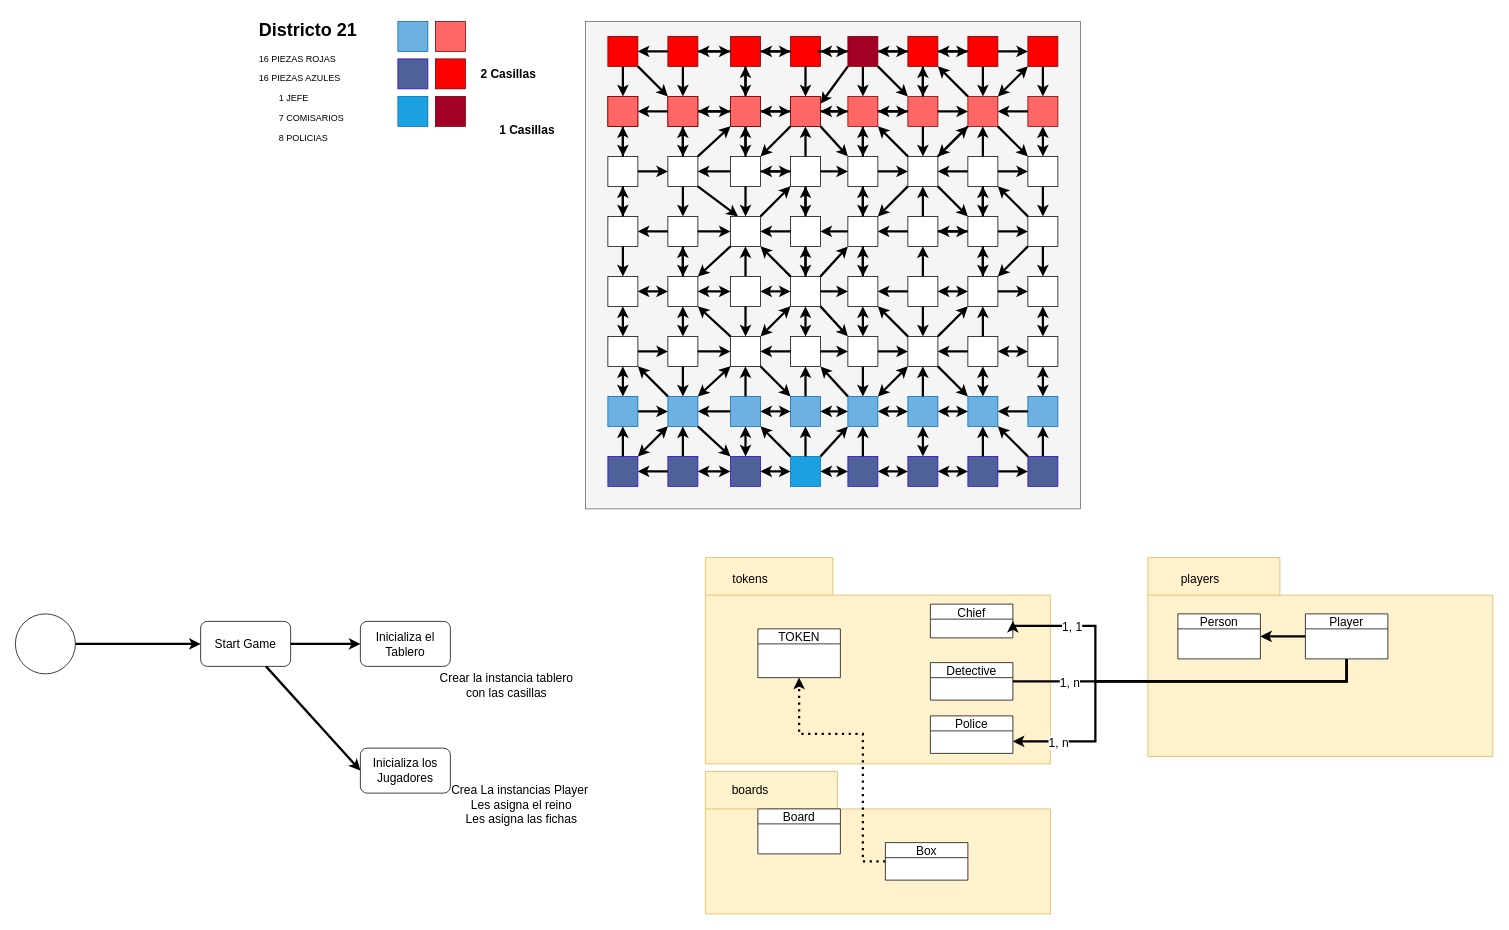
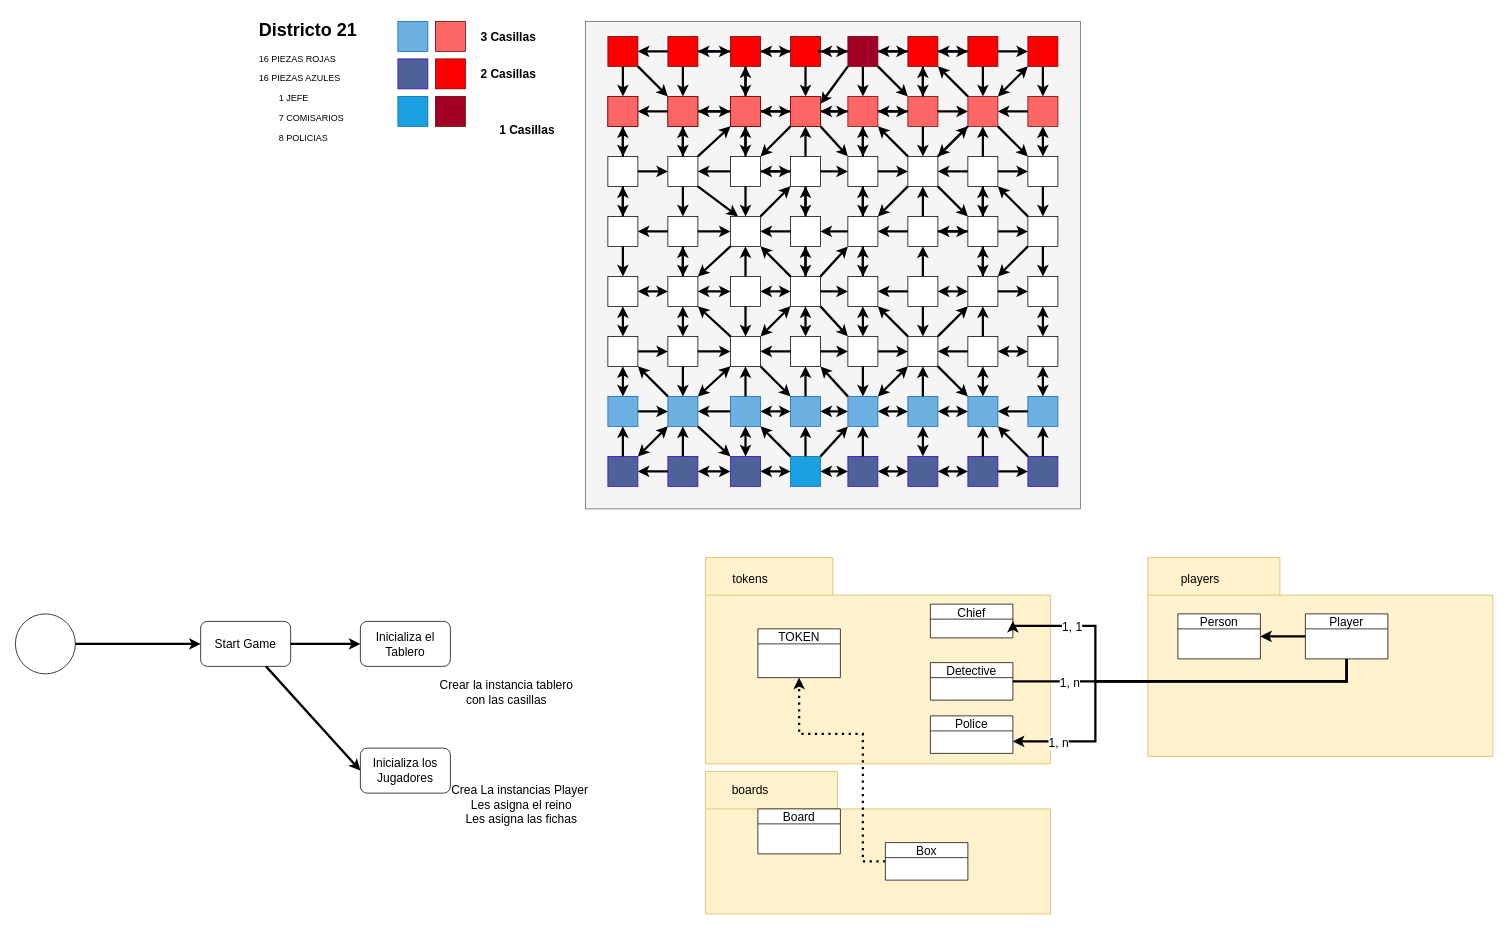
node "3 Casillas": added
node "Crear la instancia tablero con las casillas": moved (507, 685) -> (507, 693)
